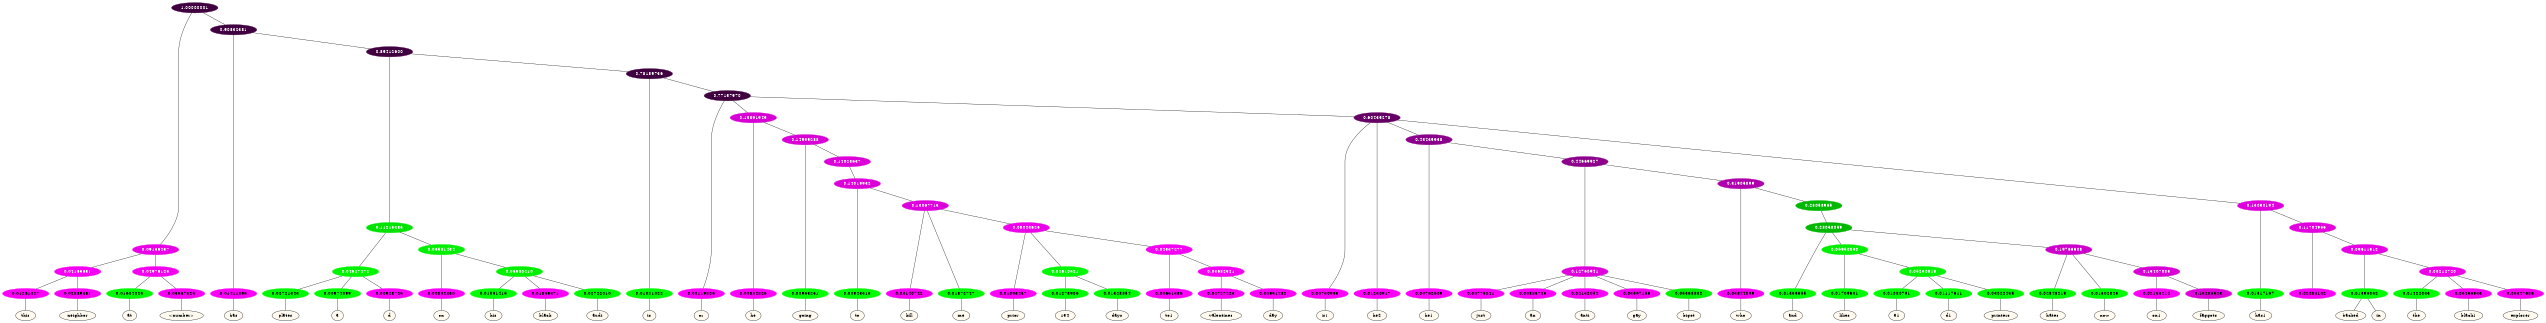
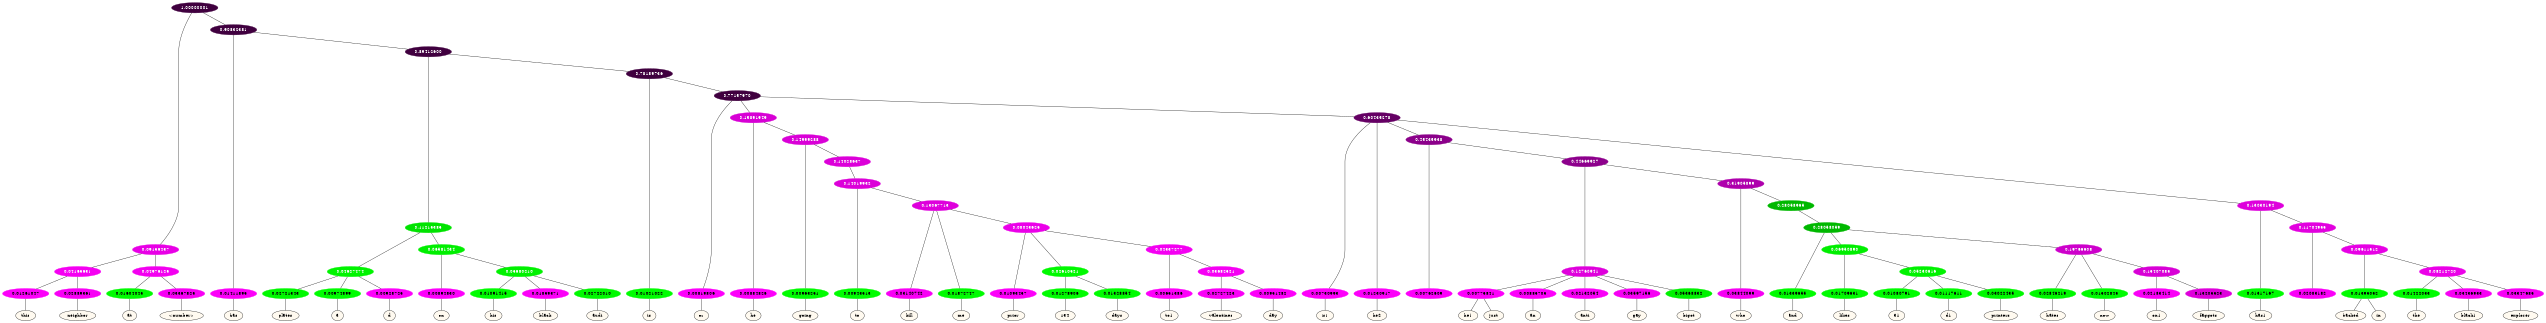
node "0.00119806": label "0.00119806" -> "0.00819806"
edge "0.00762609" -- "he1": now "0.00775841" -- "he1"
